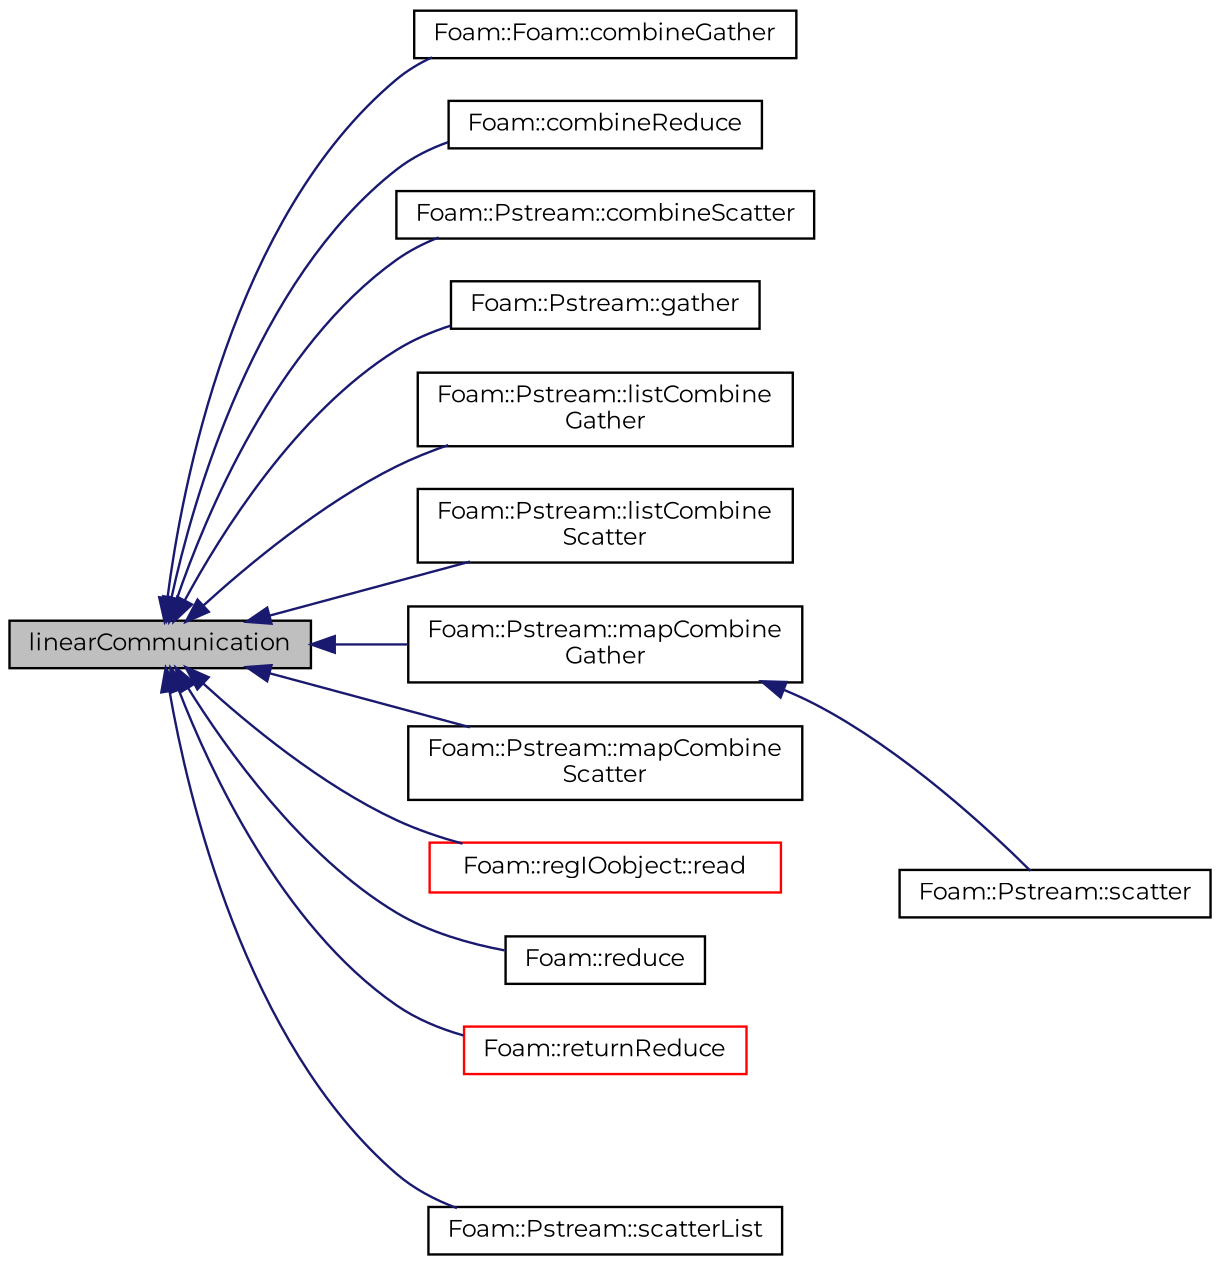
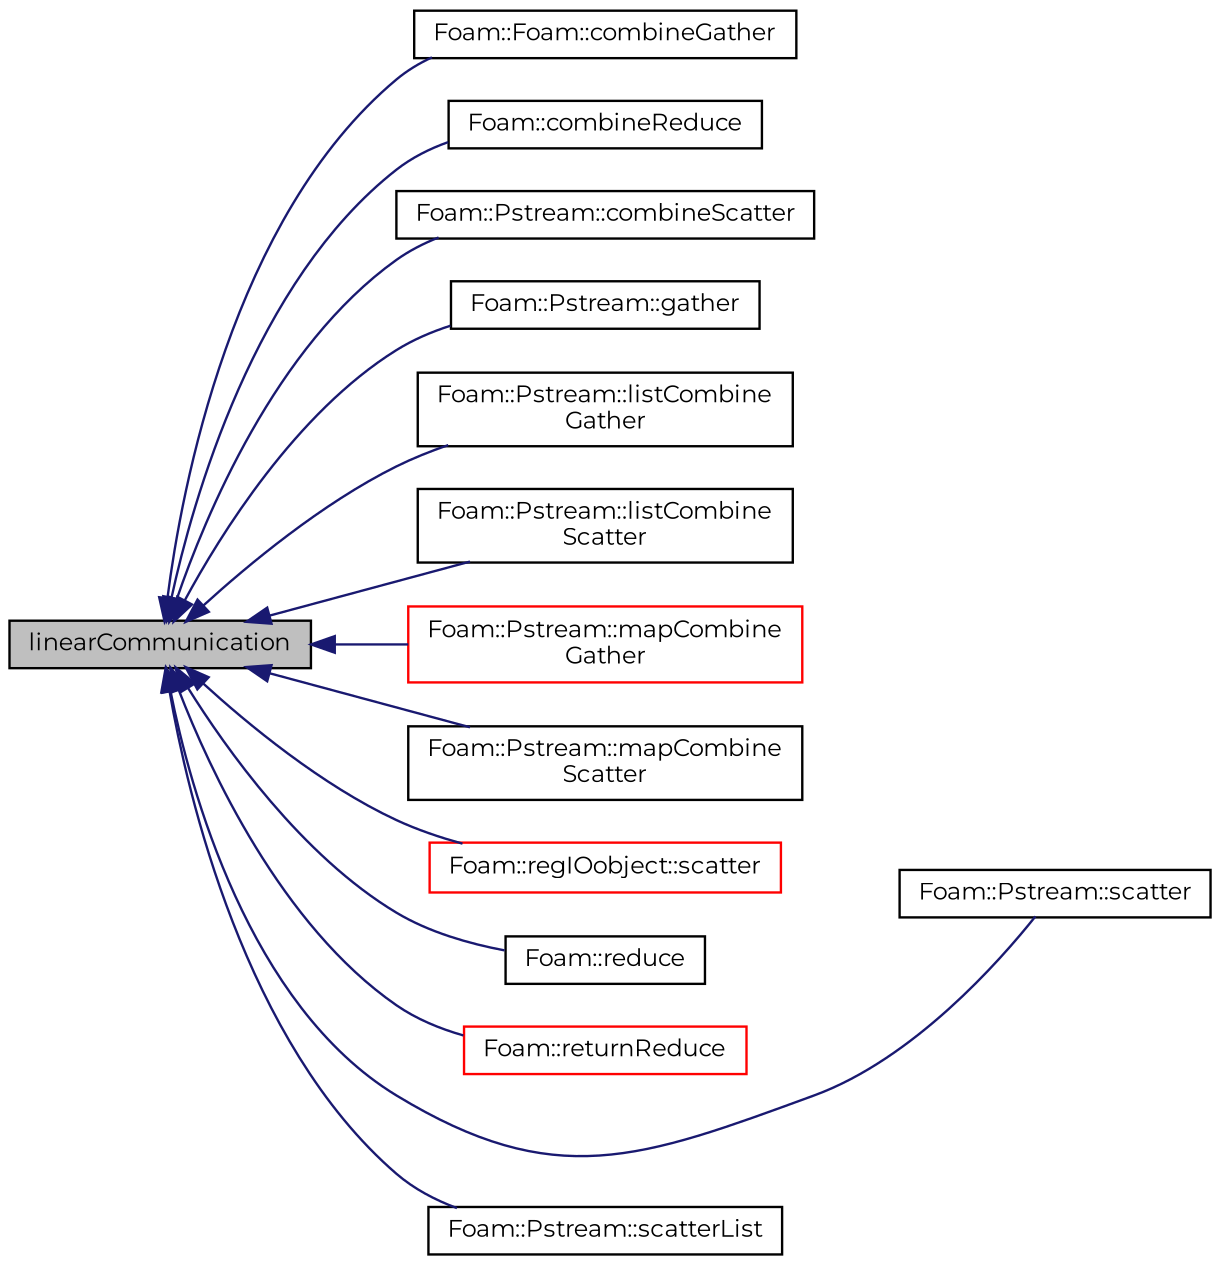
node "Foam::Pstream::mapCombine Gather": color black -> red
edge "Foam::Pstream::scatter" -> "Foam::Pstream::mapCombine Gather": now "Foam::Pstream::scatter" -> "linearCommunication"
node "Foam::regIOobject::read": label "Foam::regIOobject::read" -> "Foam::regIOobject::scatter"
